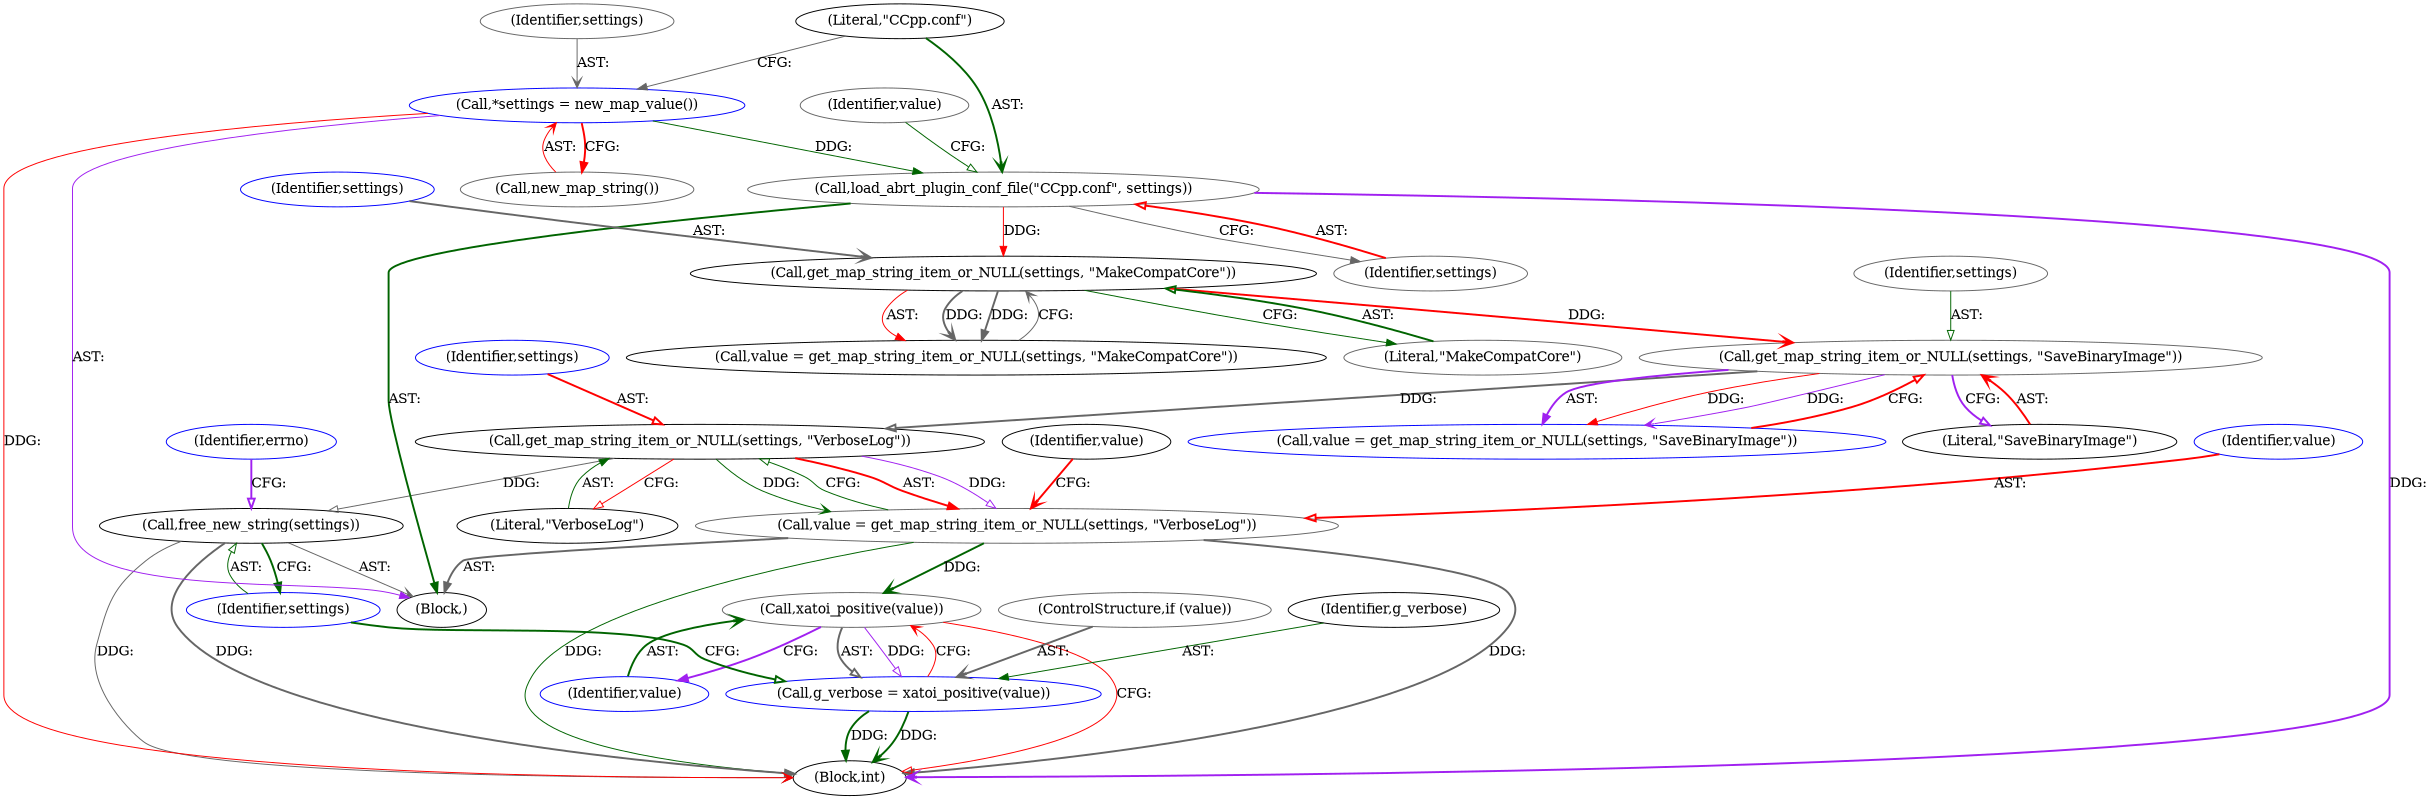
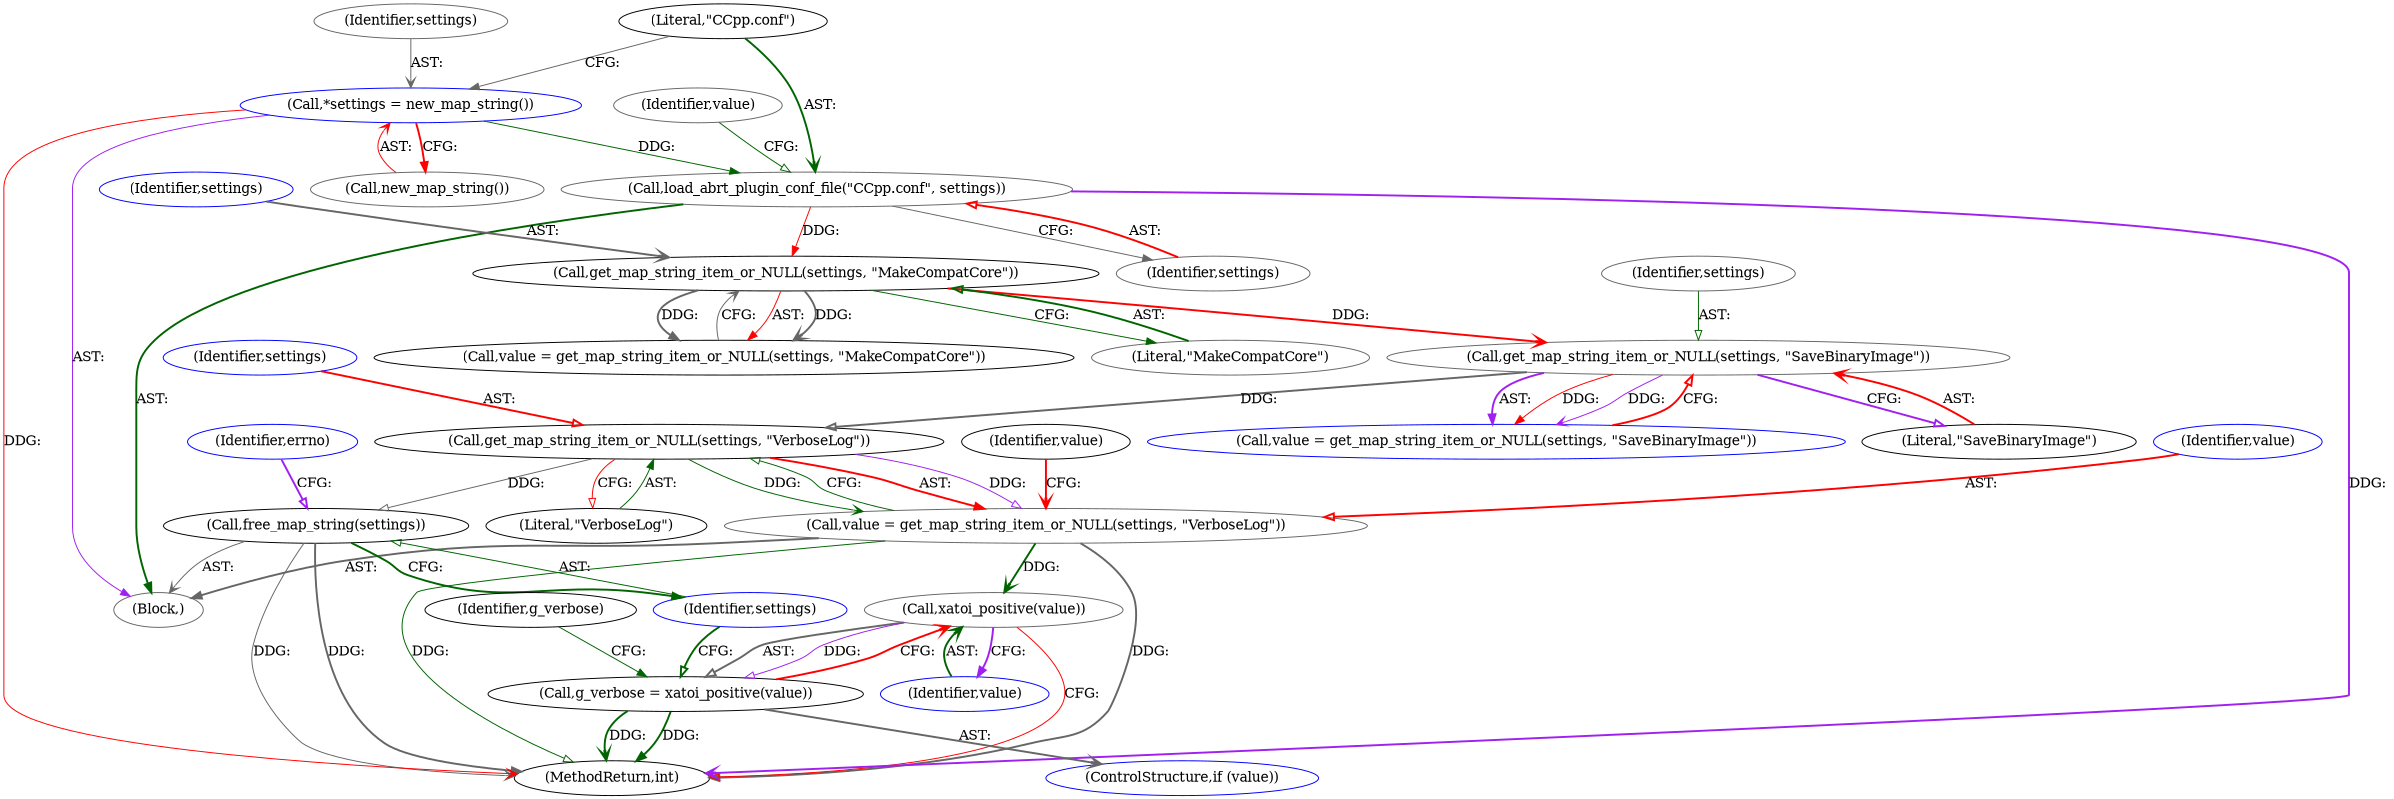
node "(Call,*settings = new_map_value())": label "(Call,*settings = new_map_value())" -> "(Call,*settings = new_map_string())"
node "(Call,free_new_string(settings))": label "(Call,free_new_string(settings))" -> "(Call,free_map_string(settings))"
node "(Block,)": color black -> gray40
node "(ControlStructure,if (value))": color gray40 -> blue
edge "(ControlStructure,if (value))" -> "(Call,g_verbose = xatoi_positive(value))": reversed
edge "(Call,g_verbose = xatoi_positive(value))" -> "(Call,xatoi_positive(value))": style solid -> bold
edge "(Identifier,g_verbose)" -> "(Call,g_verbose = xatoi_positive(value))": label "AST: " -> "CFG: "
node "(Call,g_verbose = xatoi_positive(value))": color blue -> black
node "(Block,int)": label "(Block,int)" -> "(MethodReturn,int)"
